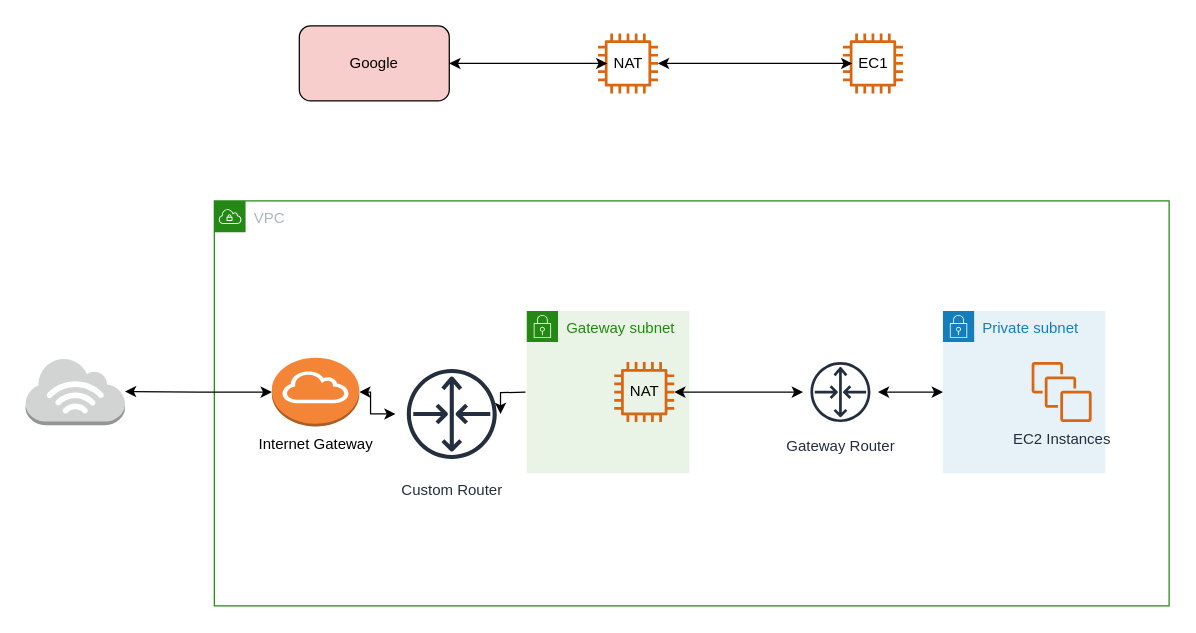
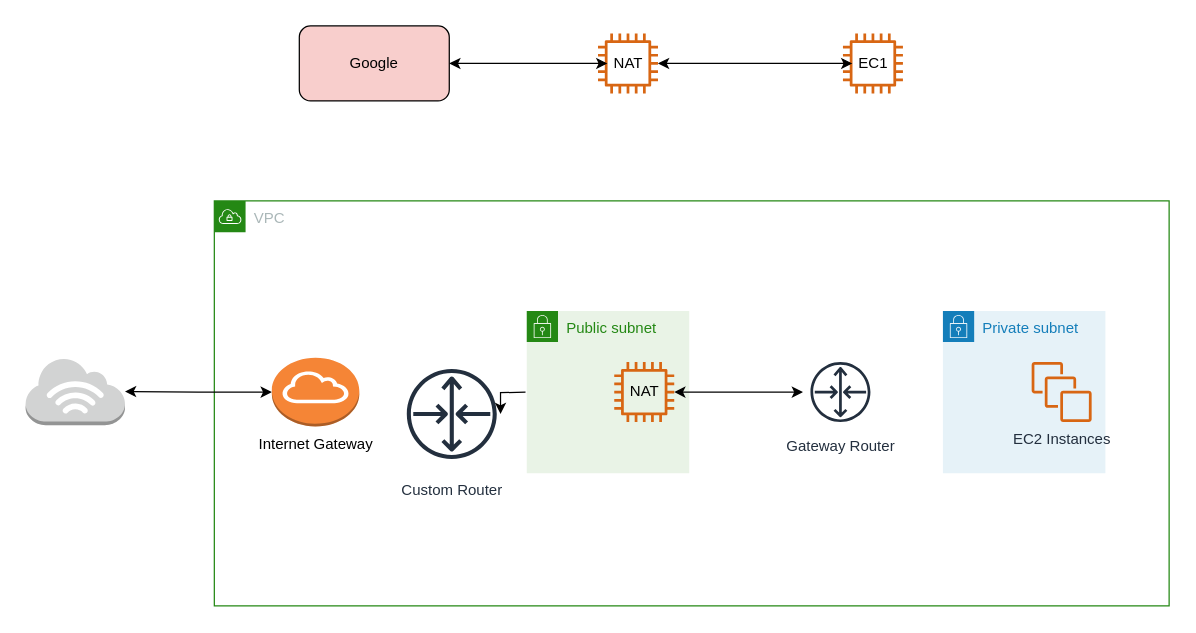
node "Gateway subnet": label "Gateway subnet" -> "Public subnet"
edge "Gateway Router" -- "Private subnet": removed
edge "Internet Gateway" -- "Custom Router": removed
